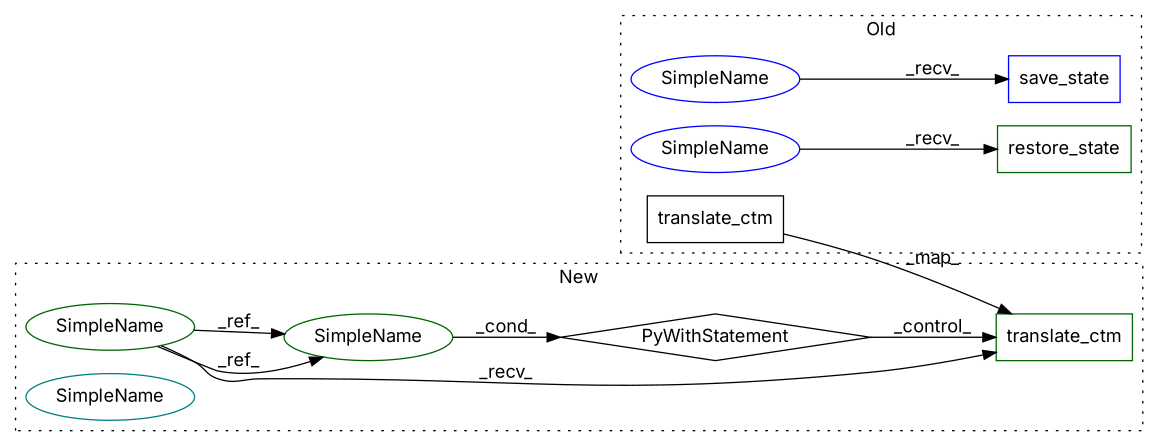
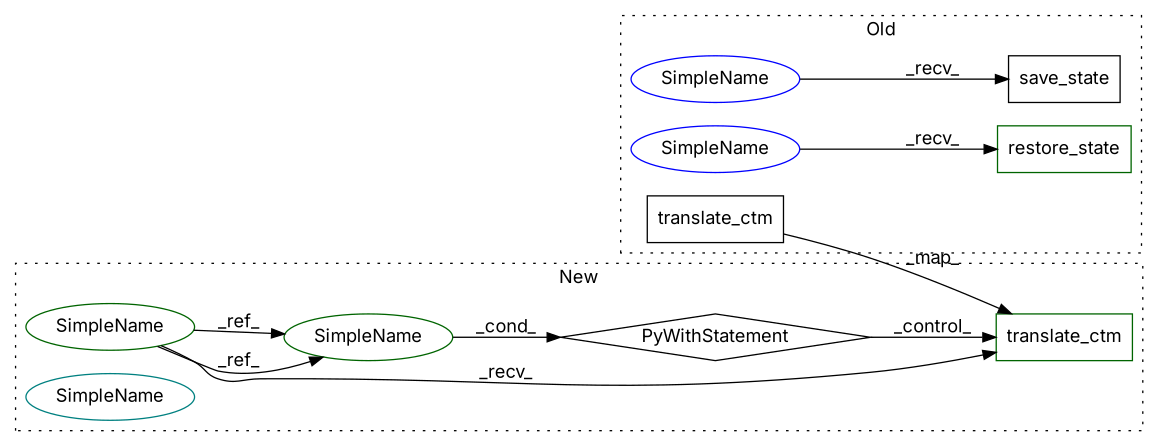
node "save_state": color blue -> black
